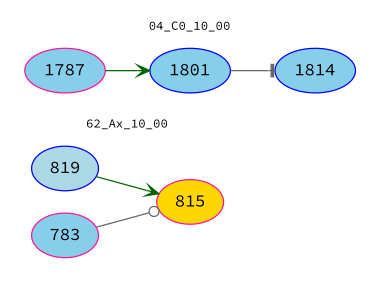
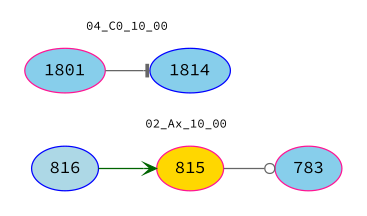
node "1787": removed
node "1801": color blue -> deeppink
cluster "62_Ax_10_00": label "62_Ax_10_00" -> "02_Ax_10_00"
node "819": label "819" -> "816"
edge "783" -> "815": reversed
